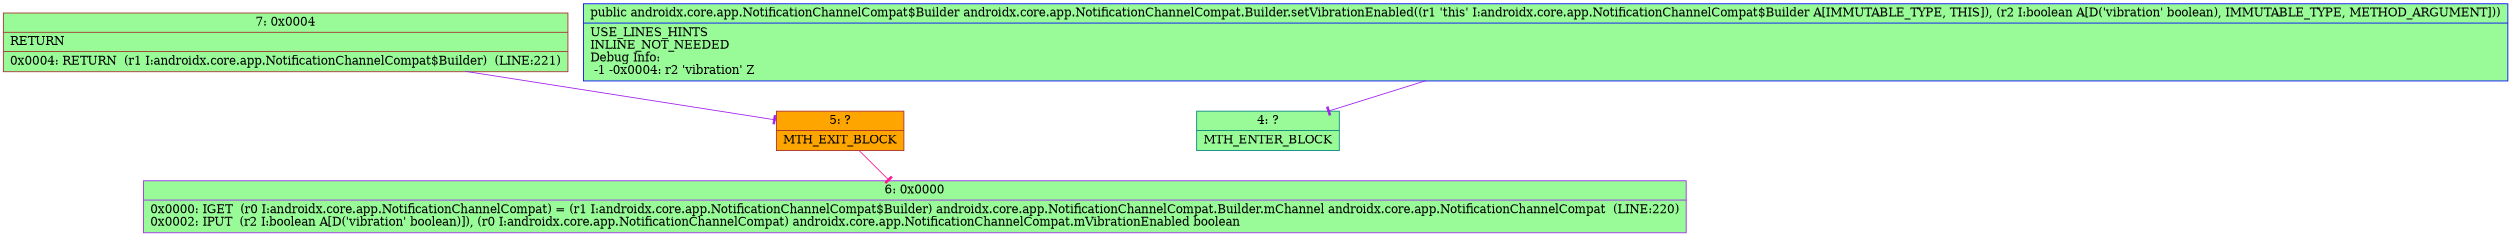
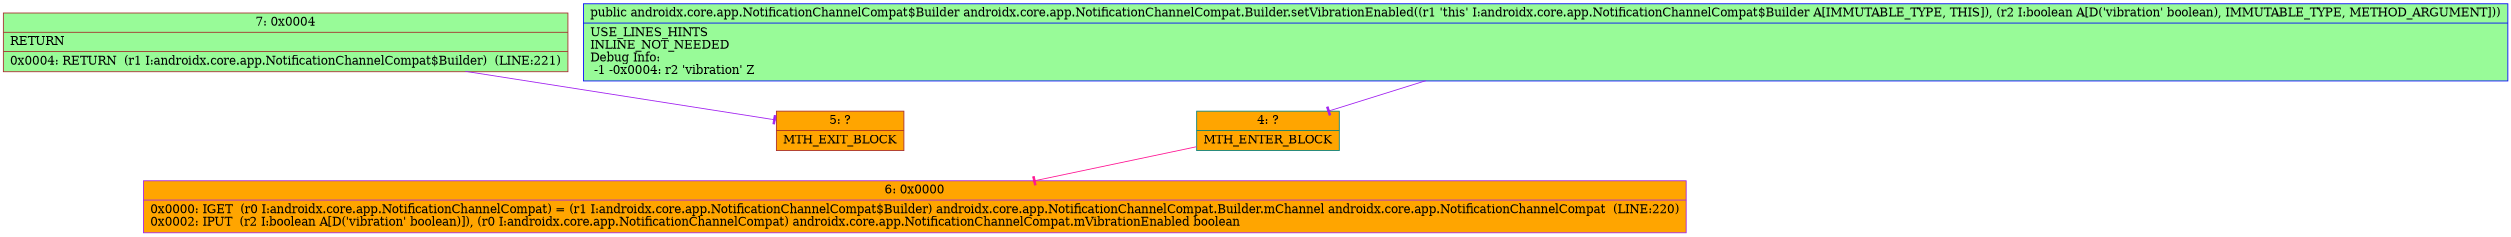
node "4: ?": fillcolor palegreen -> orange
edge "5: ?" -> "6: 0x0000": now "4: ?" -> "6: 0x0000"
node "6: 0x0000": fillcolor palegreen -> orange
